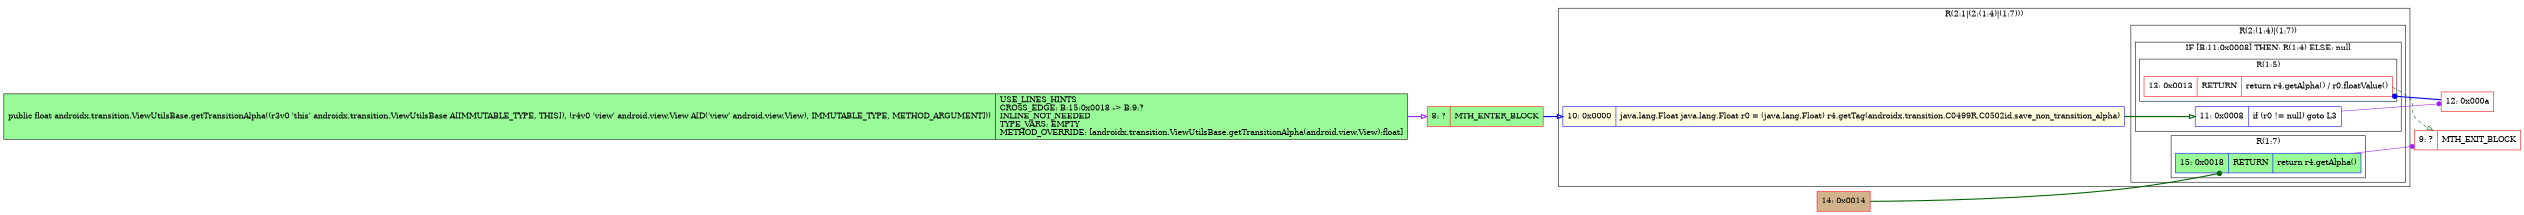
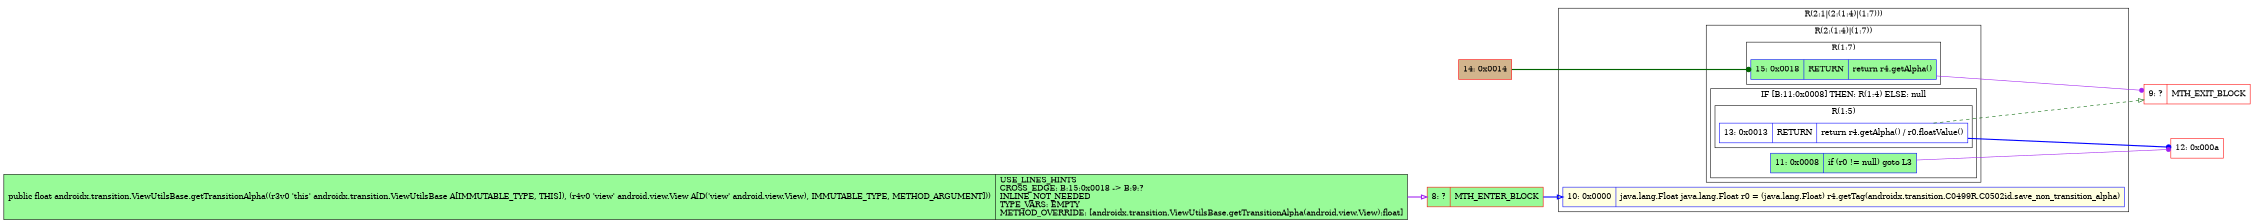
node "13: 0x0013": color red -> blue
edge "12: 0x000a" -> "13: 0x0013": reversed
edge "10: 0x0000" -> "11: 0x0008": removed
node "11: 0x0008": fillcolor white -> palegreen
